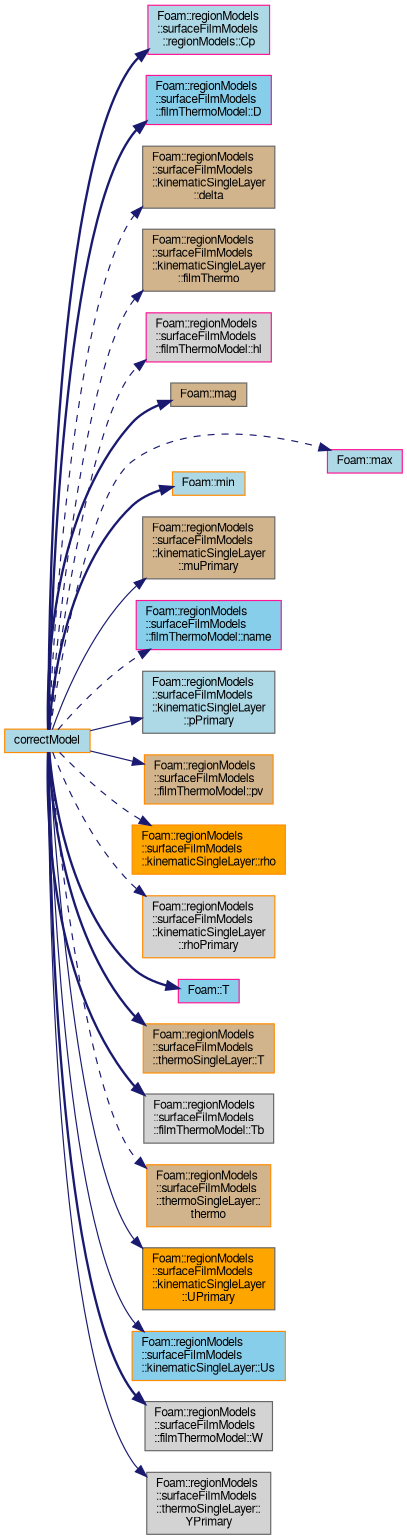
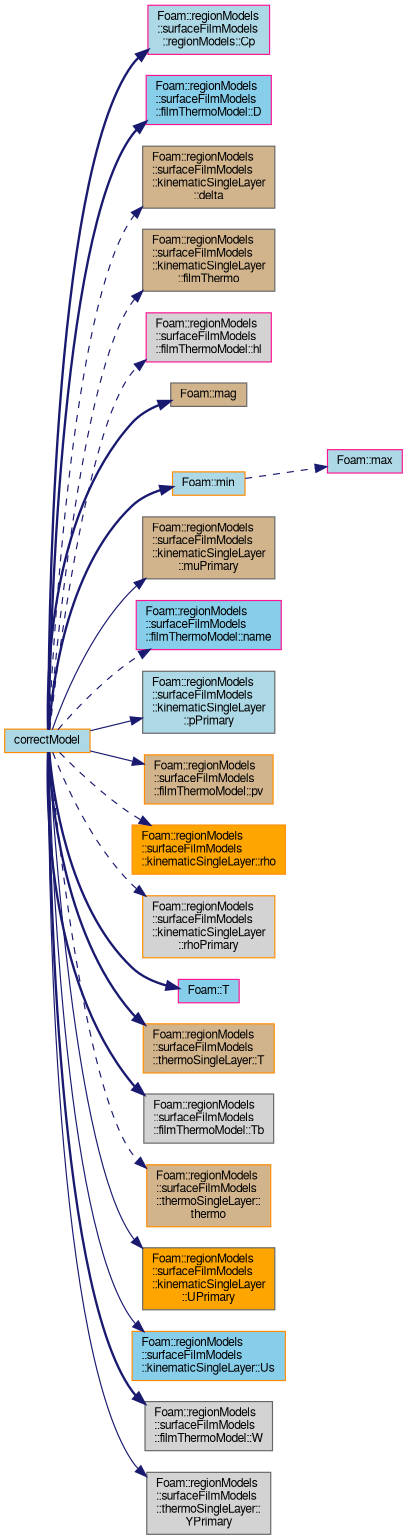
edge "correctModel" -> "Foam::max": now "Foam::min" -> "Foam::max"
